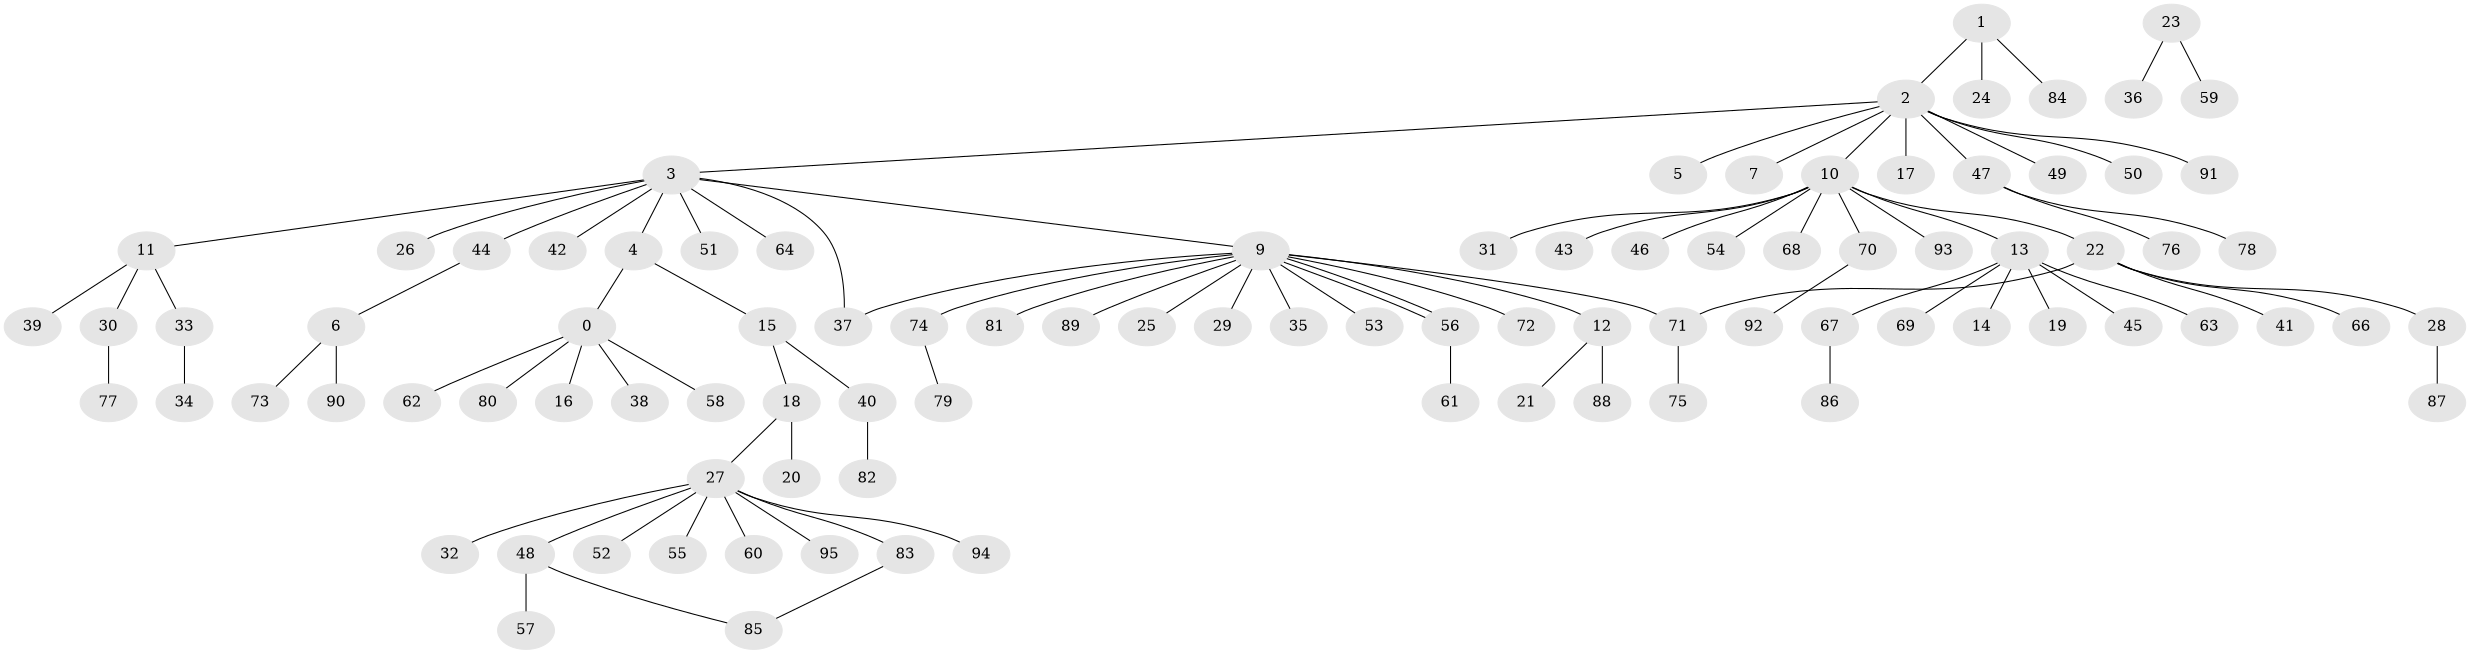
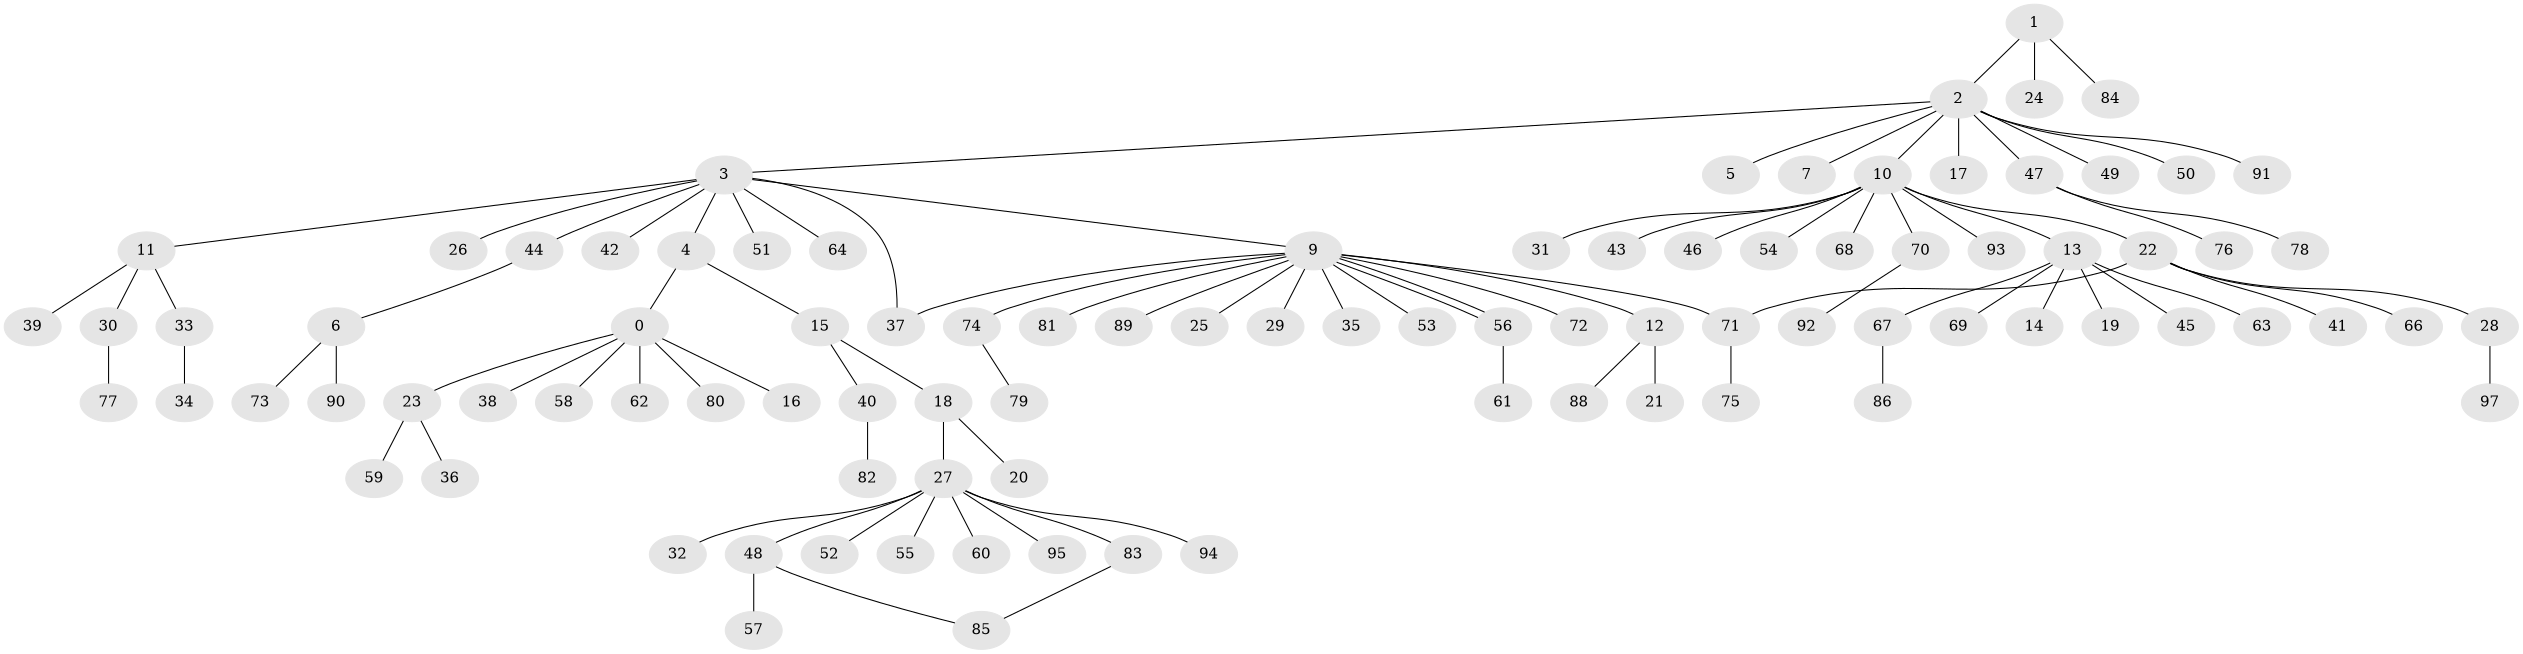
edge "0" -- "23": added
node "87": label "87" -> "97"
